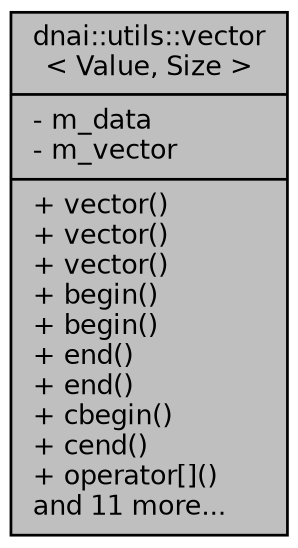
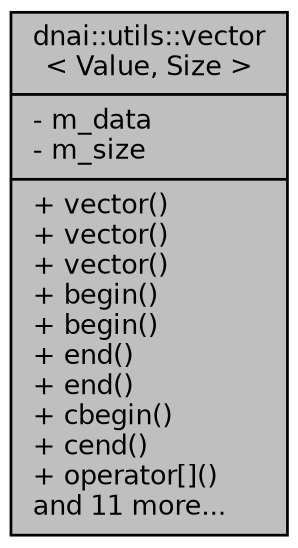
node "dnai::utils::vector": text "- m_vector" -> "- m_size"
